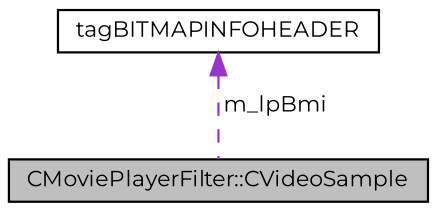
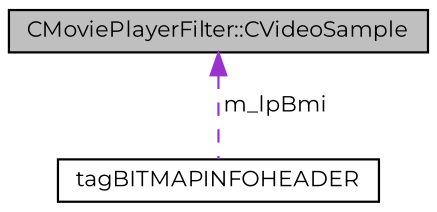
edge "CMoviePlayerFilter::CVideoSample" -> "tagBITMAPINFOHEADER": reversed
